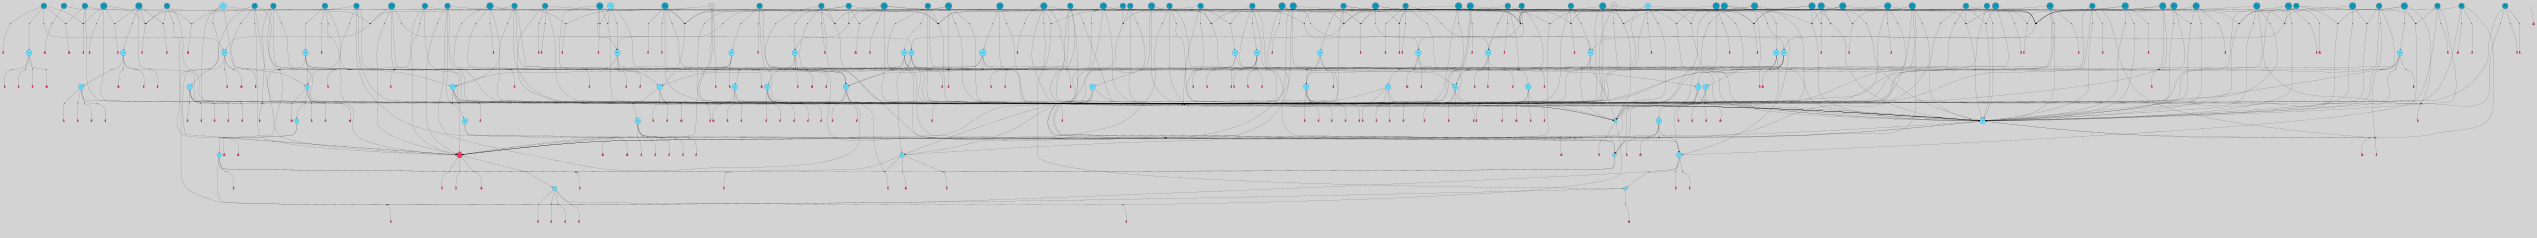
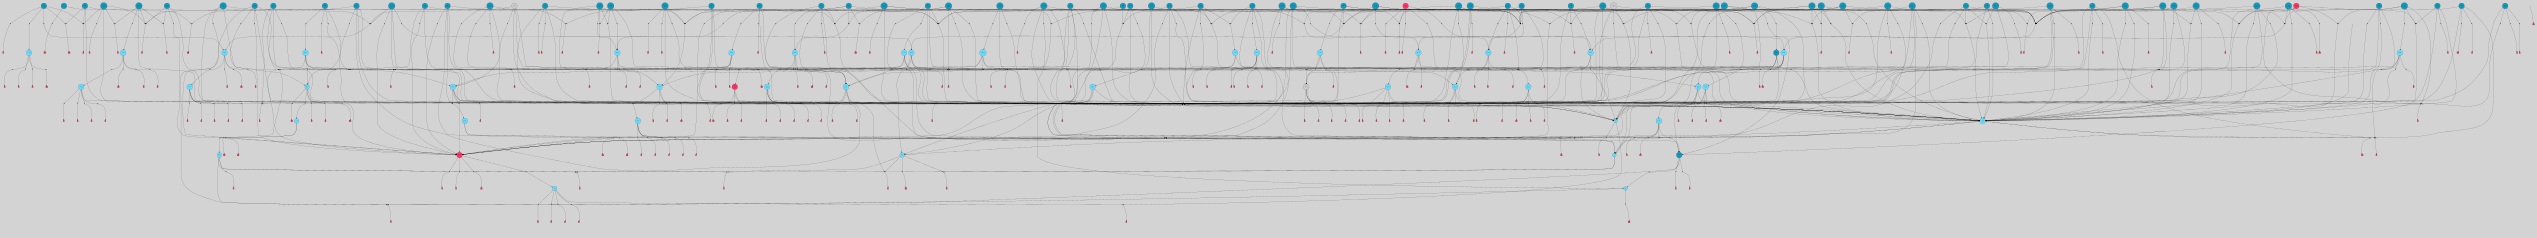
node "T1092": fillcolor #66ddff -> #1199bb
node "T960": fillcolor #1199bb -> #cccccc
node "T1088": fillcolor #66ddff -> #1199bb
node "T996": fillcolor #cccccc -> #1199bb
node "T848": fillcolor #1199bb -> #ff3366
node "T878": fillcolor #66ddff -> #1199bb
node "T886": fillcolor #1199bb -> #ff3366
node "T1083": removed
node "T963": fillcolor #66ddff -> #1199bb
node "T672": fillcolor #66ddff -> #ff3366
node "T670": fillcolor #66ddff -> #cccccc
node "T111": fillcolor #66ddff -> #1199bb
